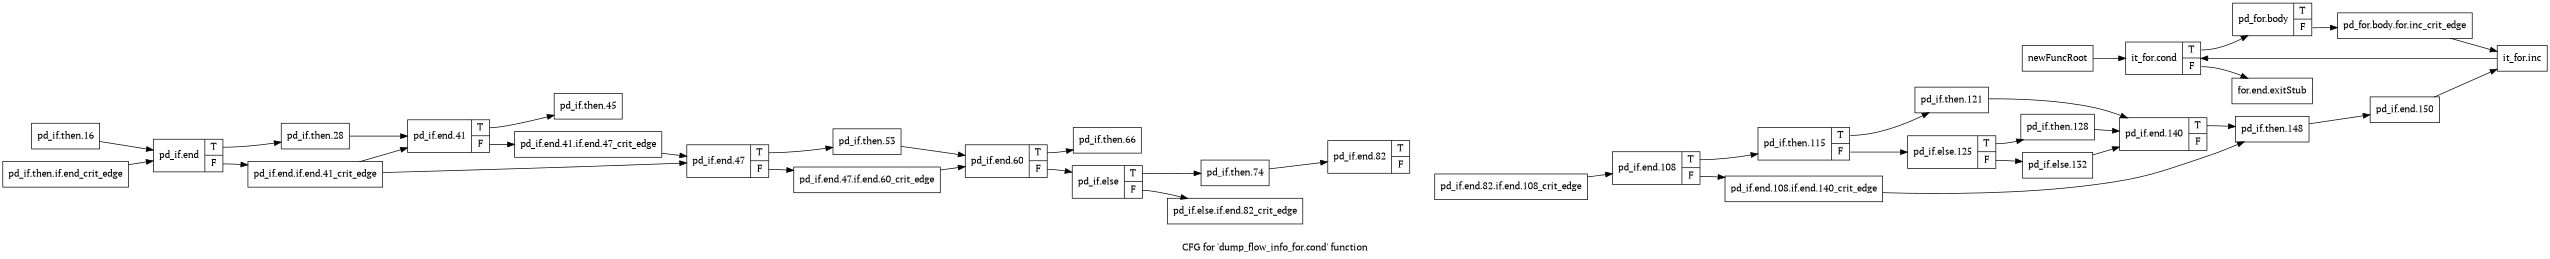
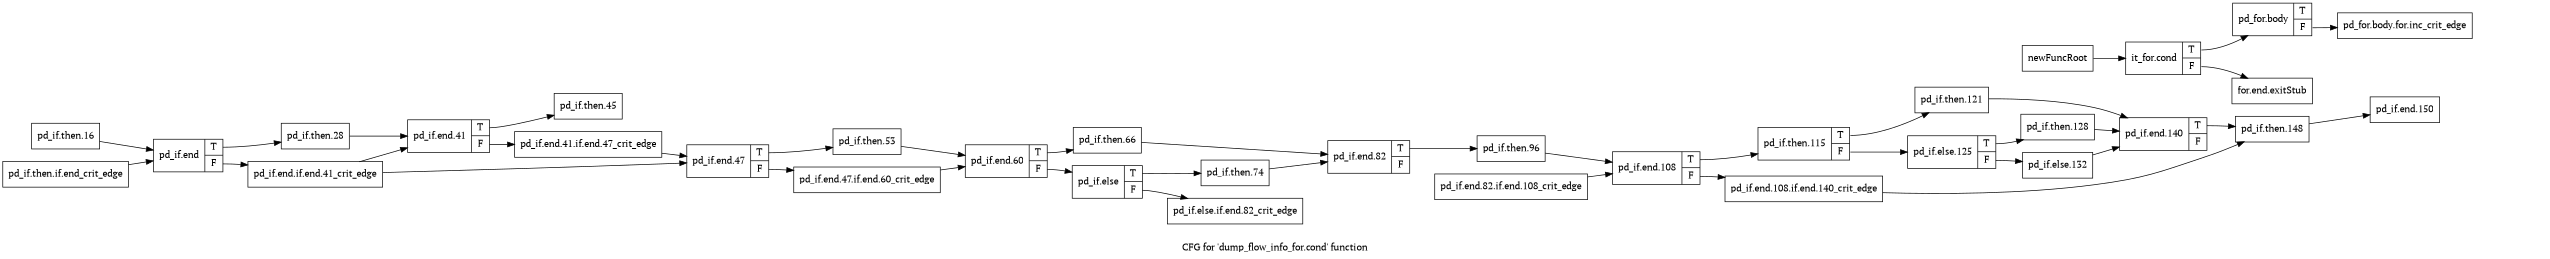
node "it_for.inc": removed
edge "pd_if.then.66" -> "pd_if.end.82": added
node "pd_if.then.96": added
